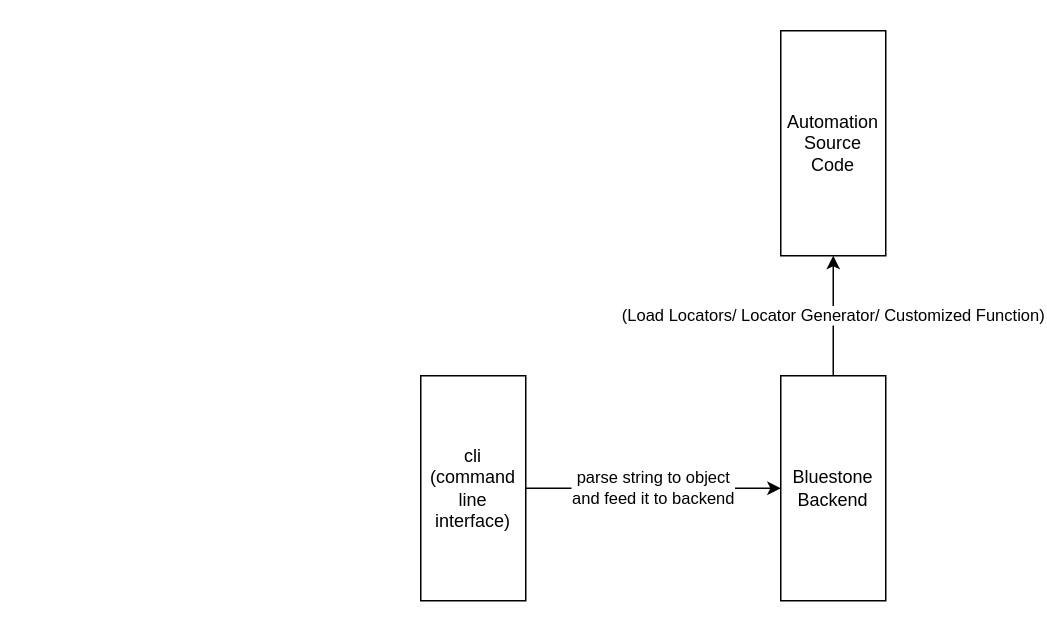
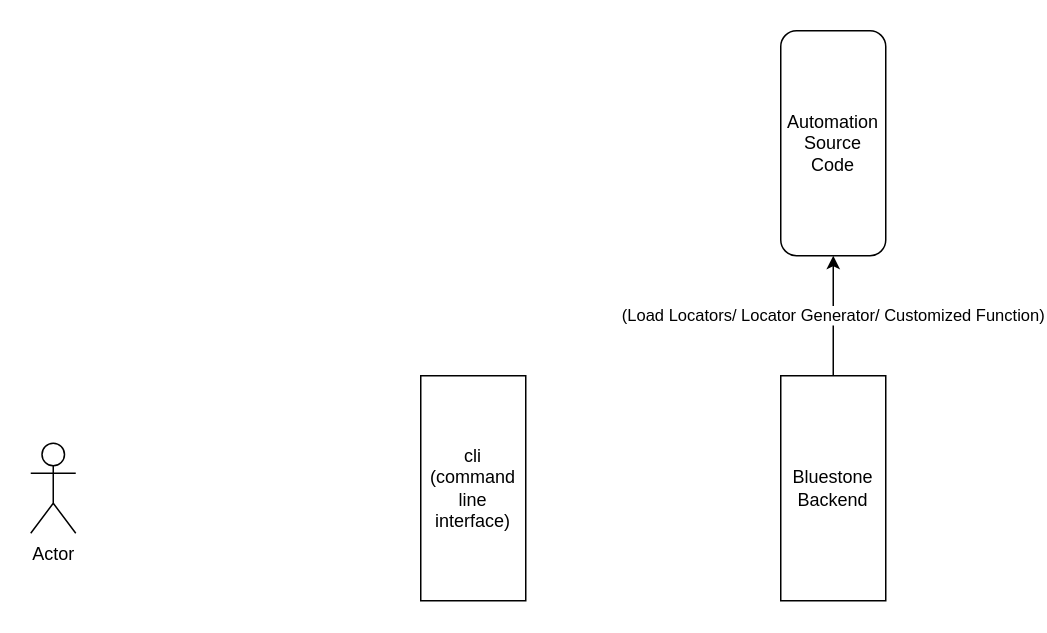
node "Automation Source Code": shape rectangle -> rounded rectangle
node "Actor": added
edge "cli (command line interface)" -> "Bluestone Backend": removed, label "parse string to object and feed it to backend"
